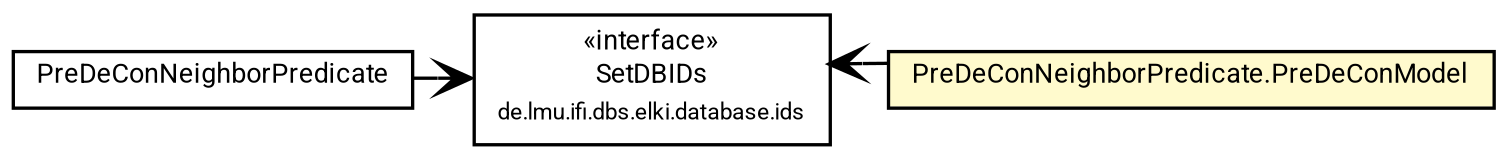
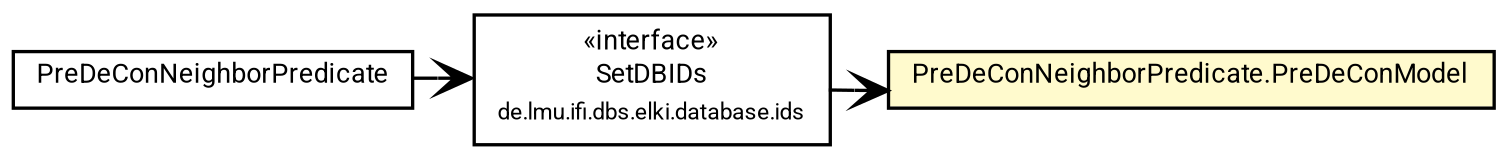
edge "PreDeConNeighborPredicate.PreDeConModel" -> "SetDBIDs": reversed
